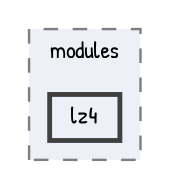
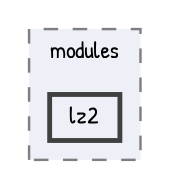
node "lz4": label "lz4" -> "lz2"
